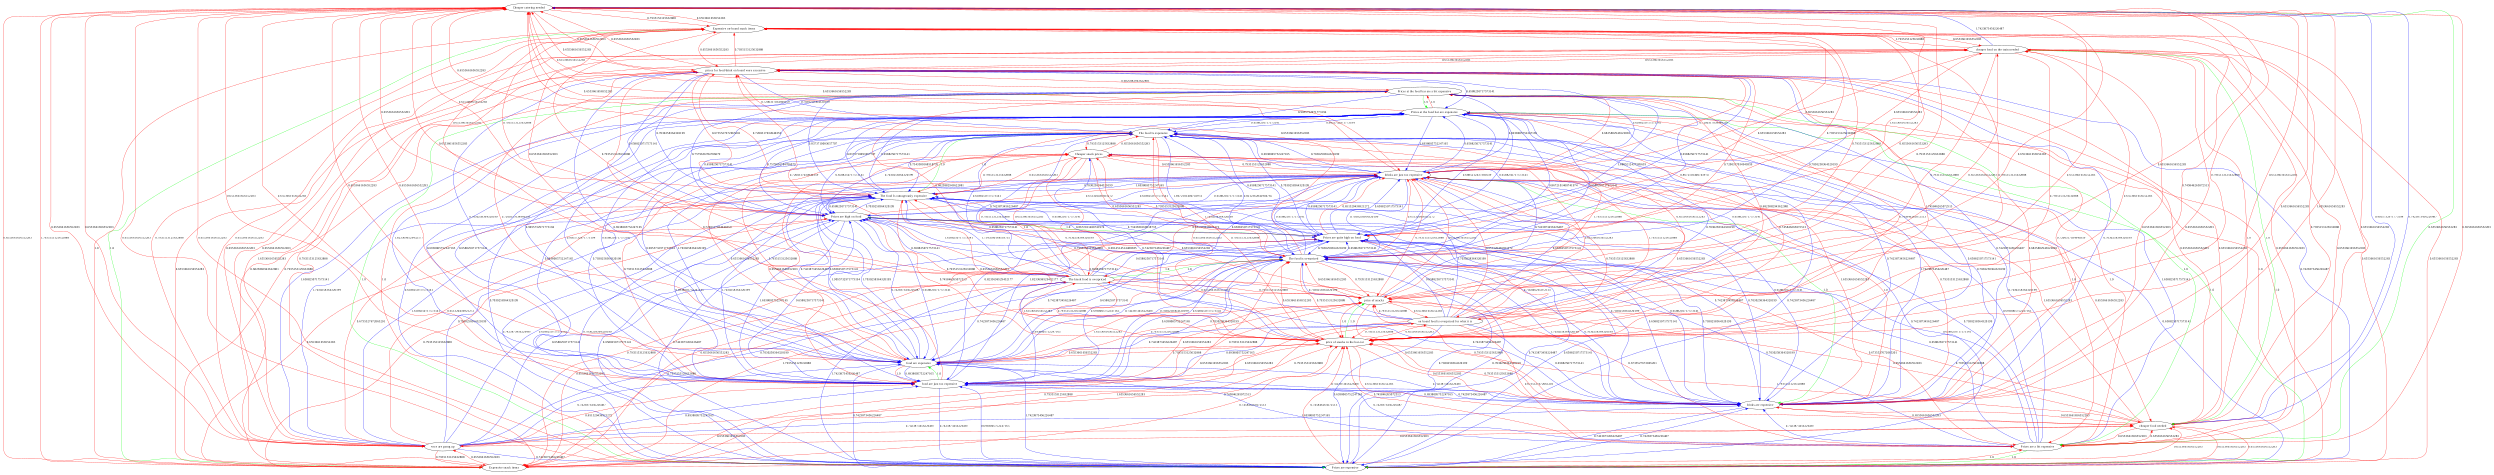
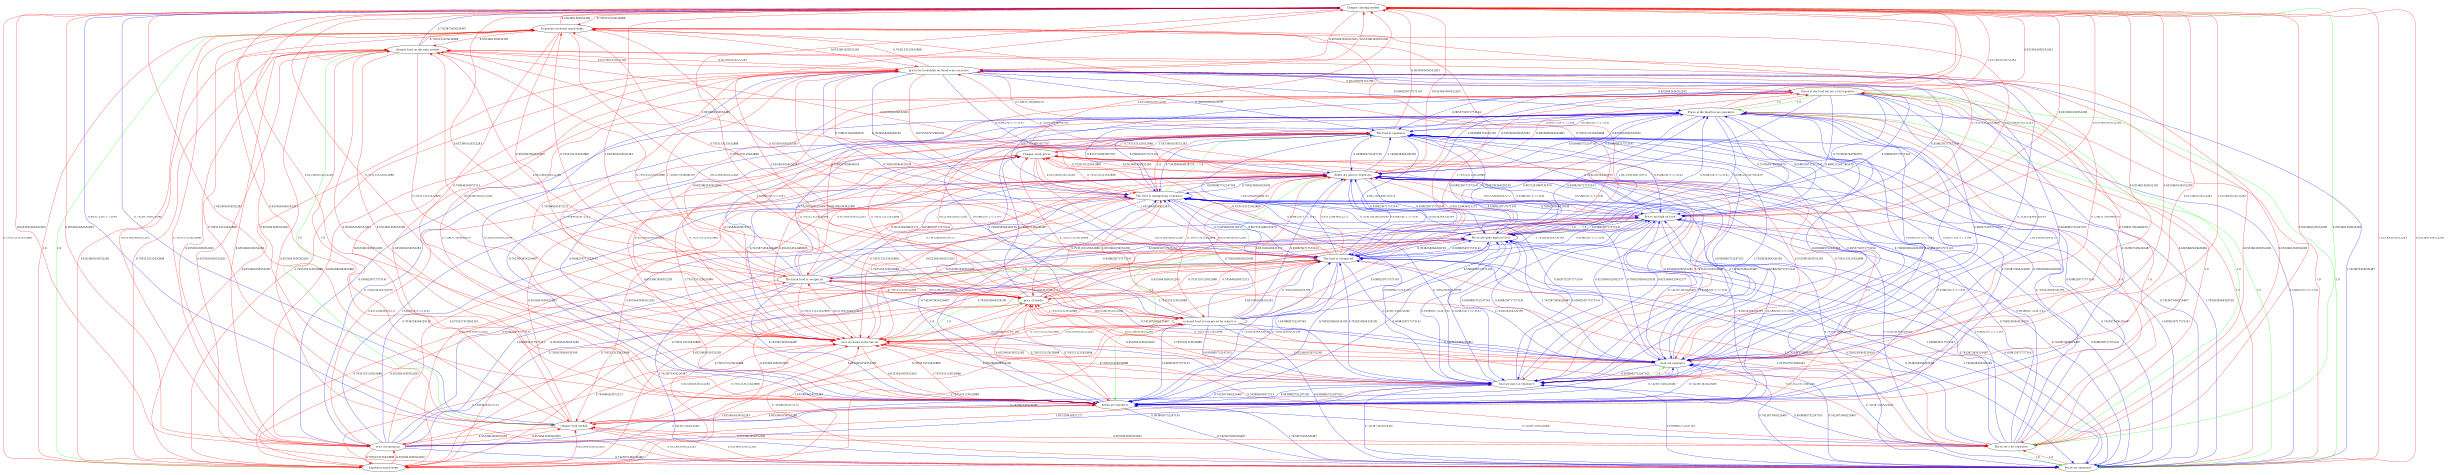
edge "on board food is overpriced for what it is" -> "Prices at the food bar are a bit expensive": reversed
edge "Expensive snack items" -> "Cheaper catering needed": now "Expensive snack items" -> "The food Is outrageously expensive"
